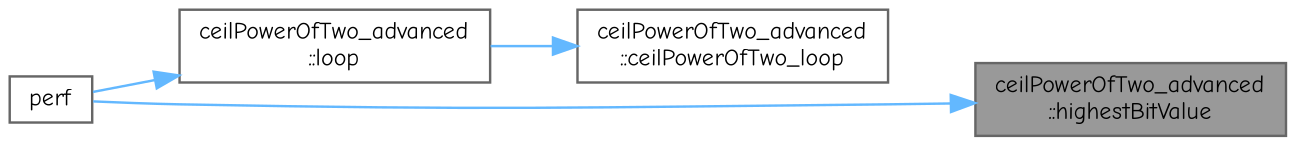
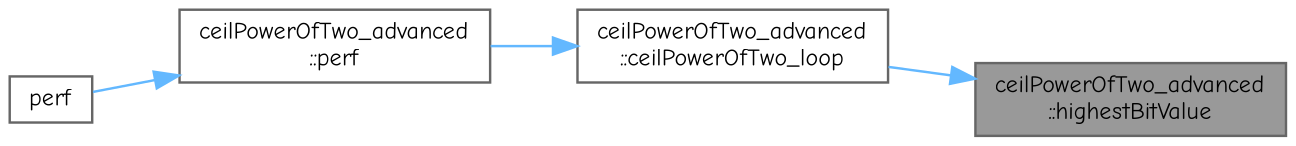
node "ceilPowerOfTwo_advanced ::loop": label "ceilPowerOfTwo_advanced ::loop" -> "ceilPowerOfTwo_advanced ::perf"
edge "perf" -> "ceilPowerOfTwo_advanced ::highestBitValue": now "ceilPowerOfTwo_advanced ::ceilPowerOfTwo_loop" -> "ceilPowerOfTwo_advanced ::highestBitValue"
